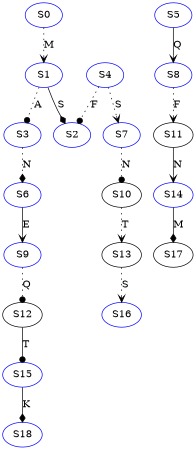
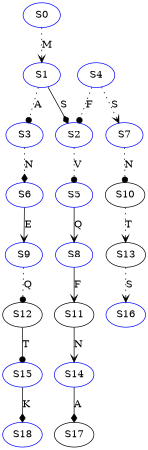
edge "S8" -> "S11": style dotted -> solid
edge "S2" -> "S5": added, label "V"
edge "S14" -> "S17": label "M" -> "A"
